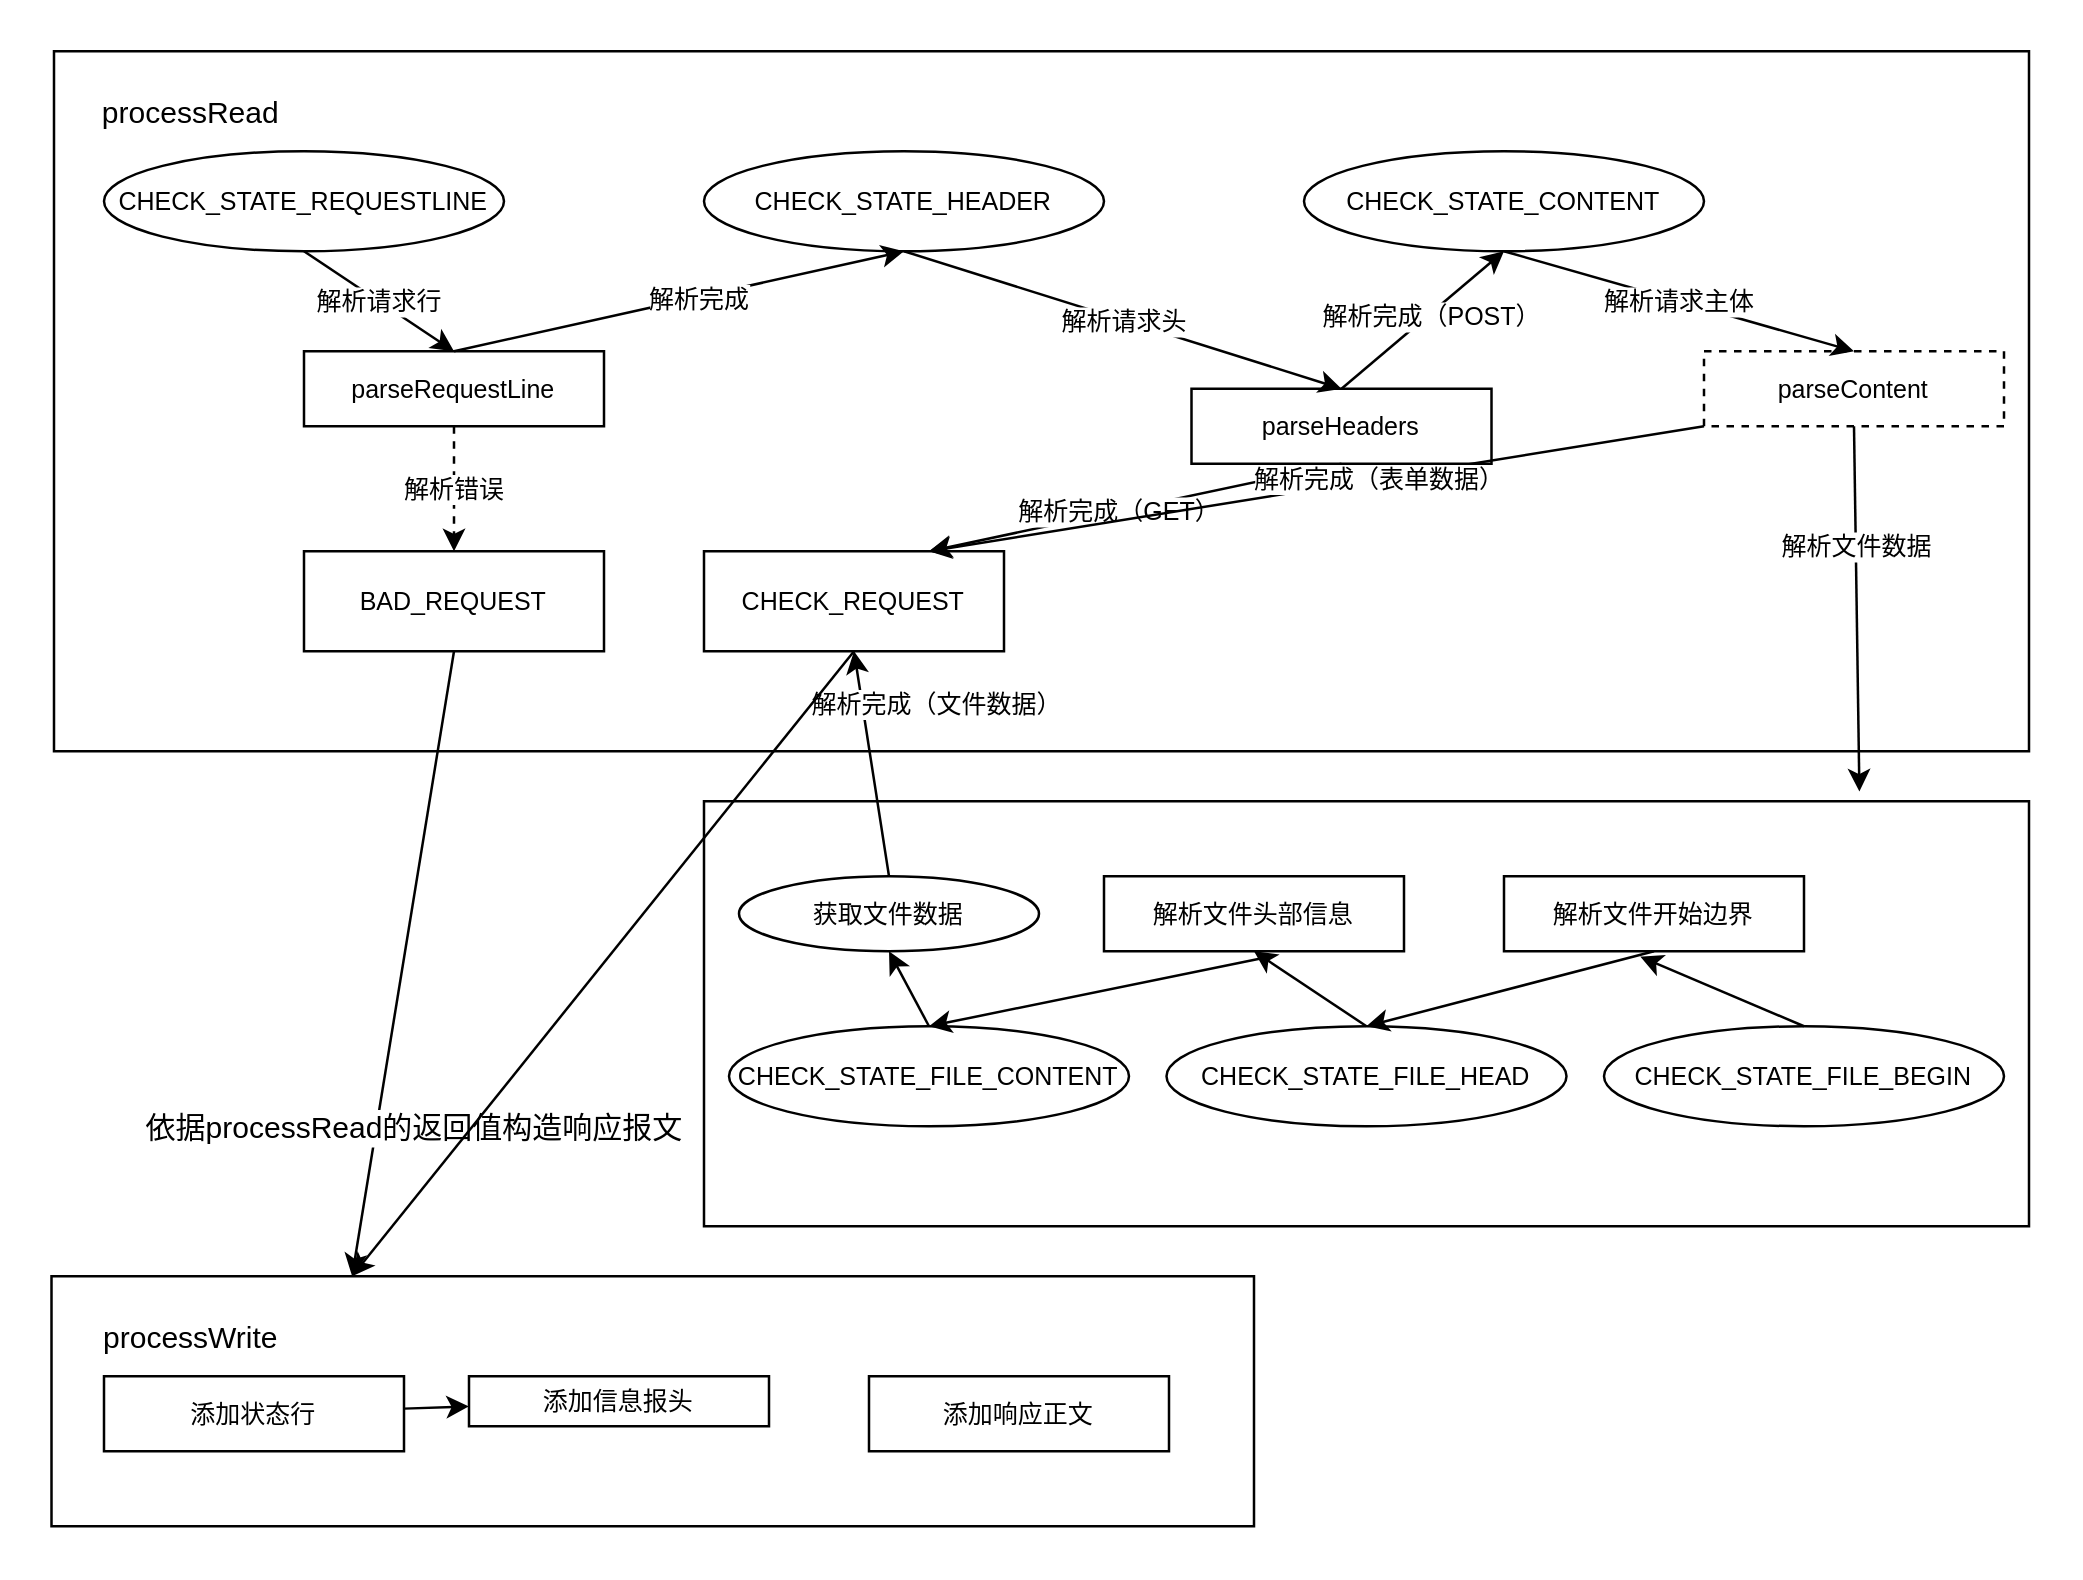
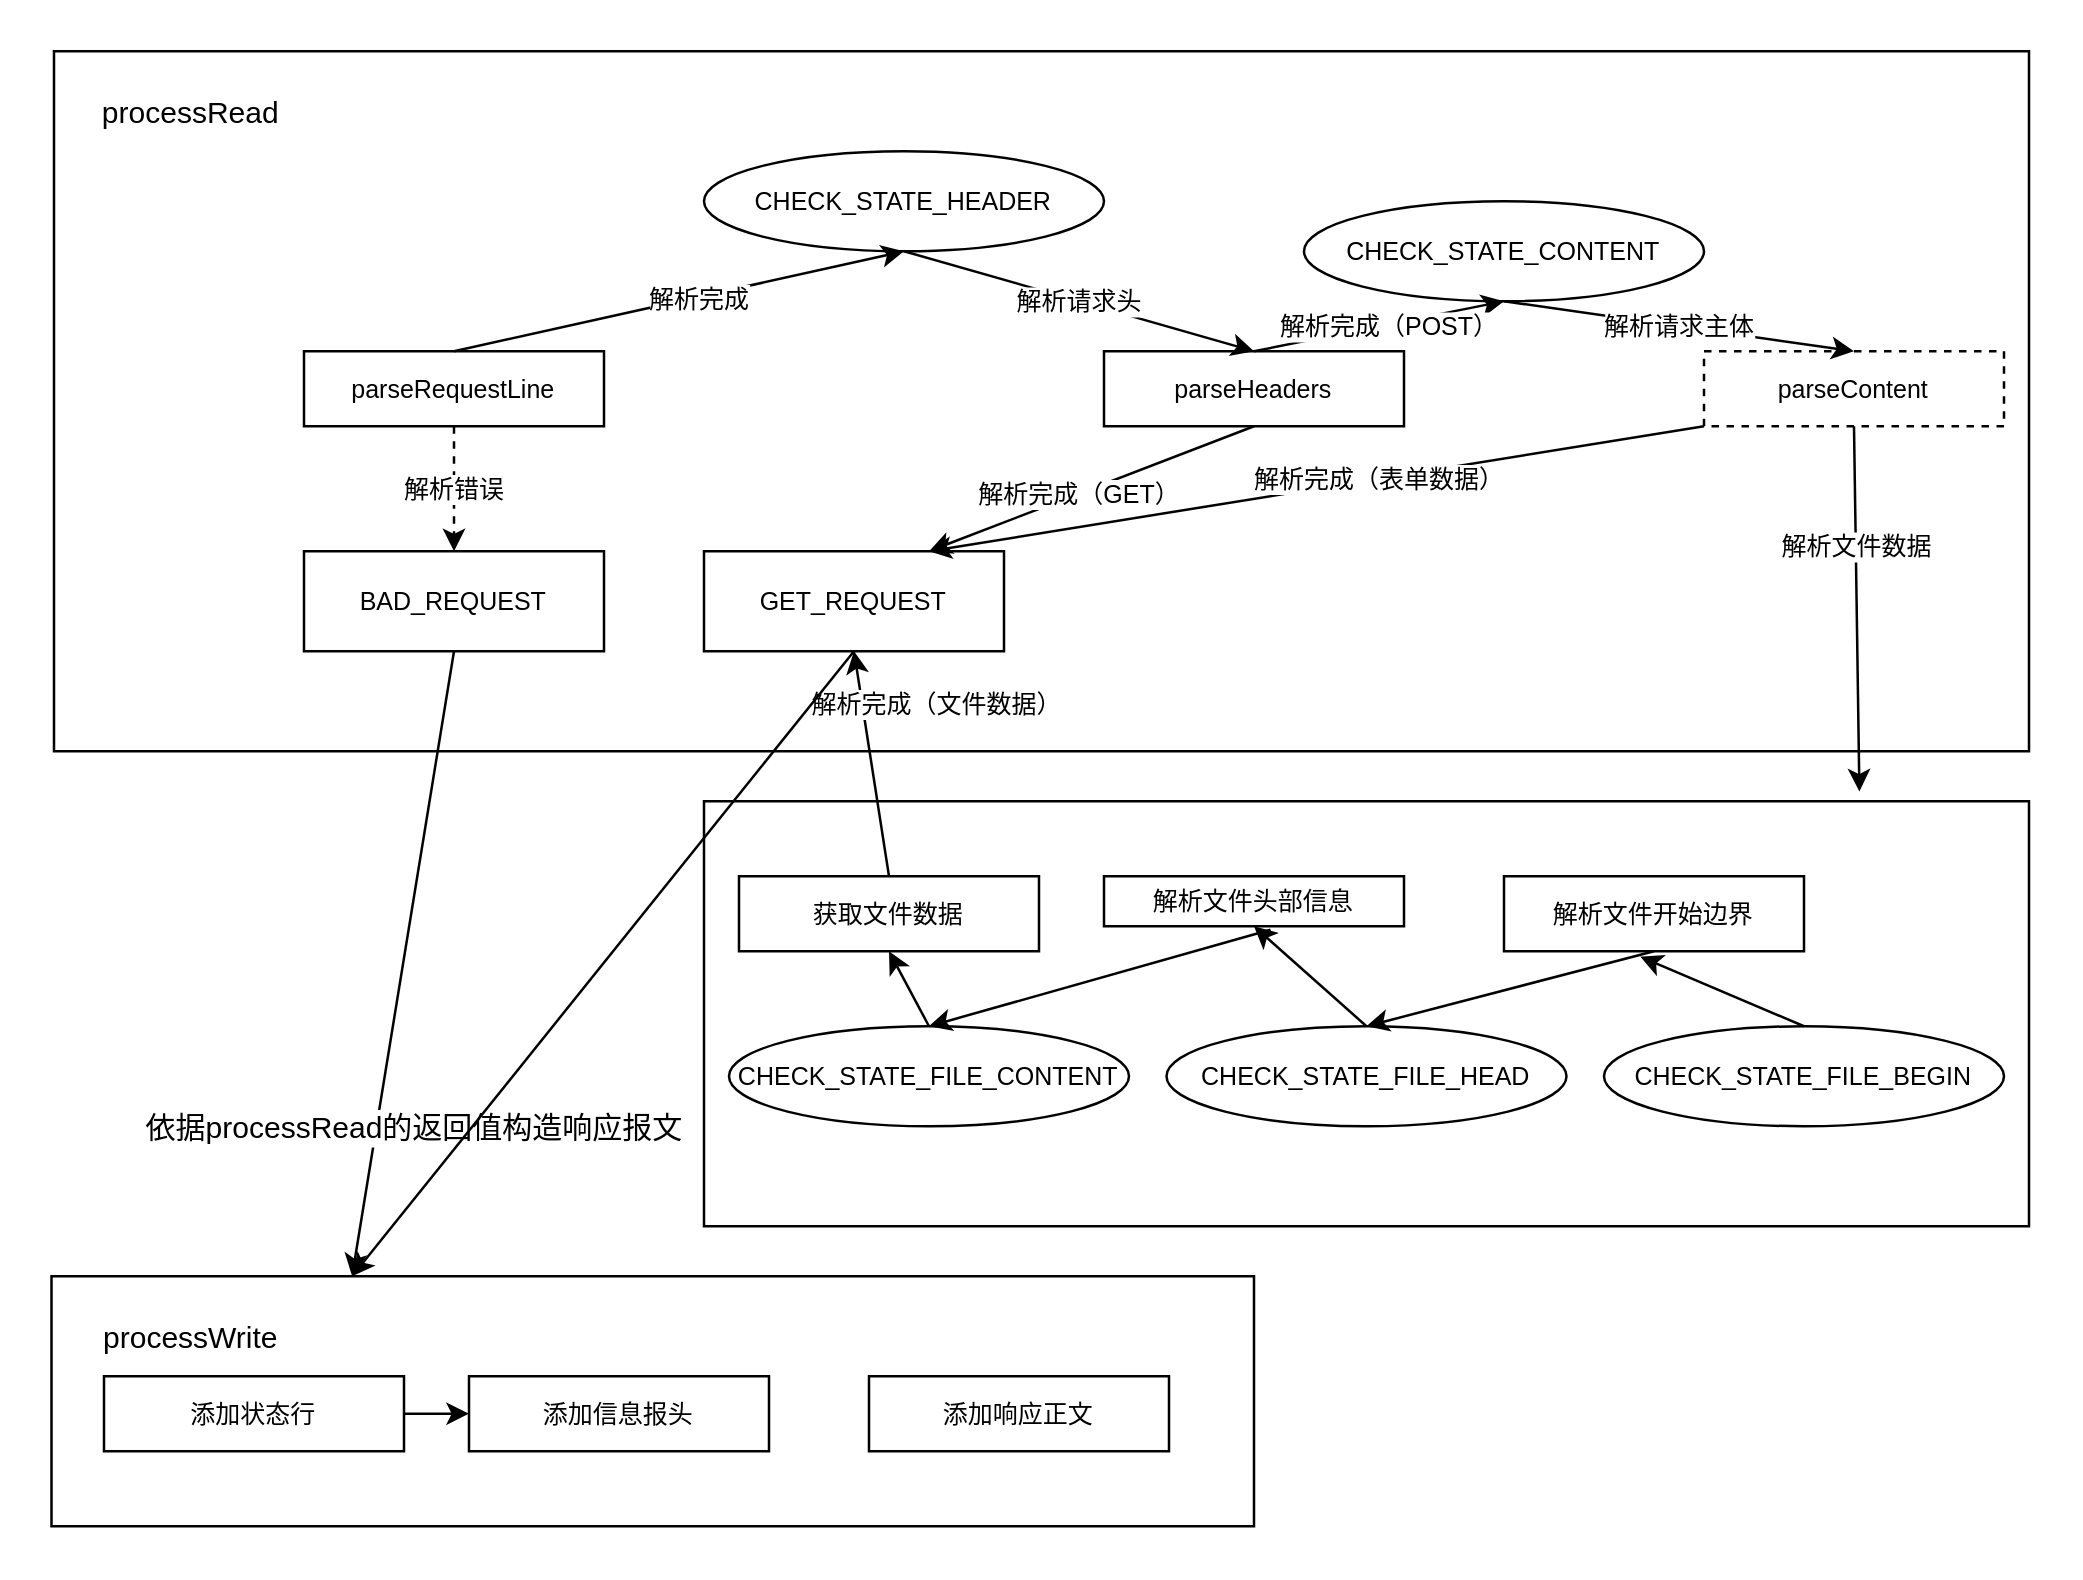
node "CHECK_STATE_REQUESTLINE": removed
node "CHECK_STATE_CONTENT": moved (1504, 201) -> (1504, 251)
edge "CHECK_STATE_REQUESTLINE" -> "parseRequestLine": removed, label "解析请求行"
node "parseHeaders": moved (1341, 426) -> (1254, 389)
node "CHECK_REQUEST": label "CHECK_REQUEST" -> "GET_REQUEST"
node "获取文件数据": shape ellipse -> rectangle
node "解析文件头部信息": size 300x75 -> 300x50
node "添加信息报头": size 300x50 -> 300x75
